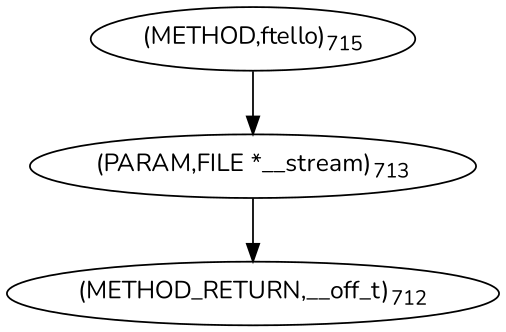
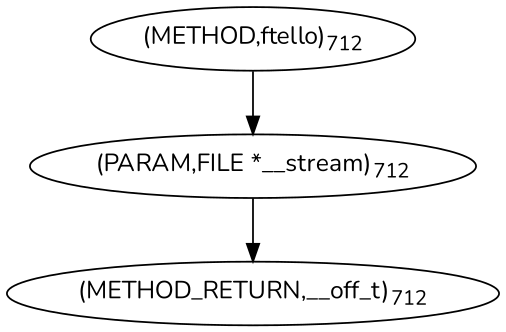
node "(METHOD,ftello)": text "715" -> "712"
node "(PARAM,FILE *__stream)": text "713" -> "712"
